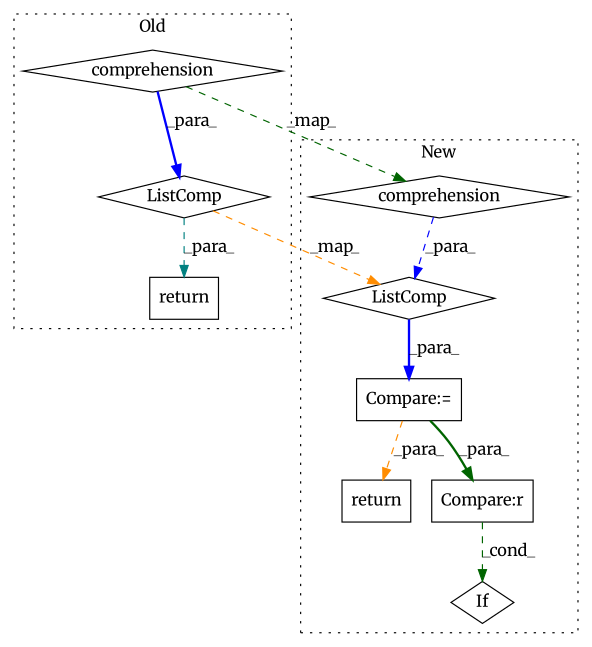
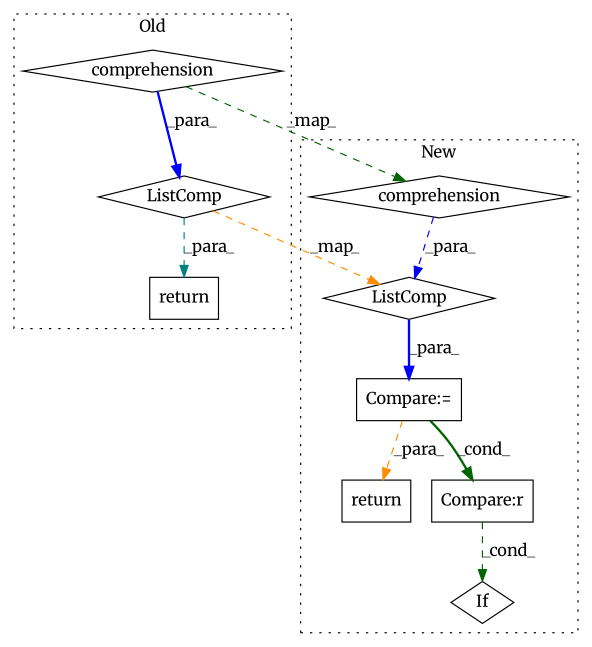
edge "Compare:=" -> "Compare:r": label "_para_" -> "_cond_"
